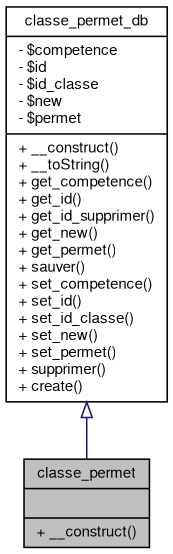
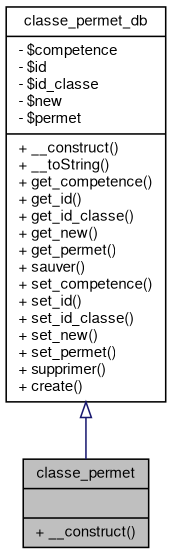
node "classe_permet_db": text "+ get_id_supprimer()" -> "+ get_id_classe()"
